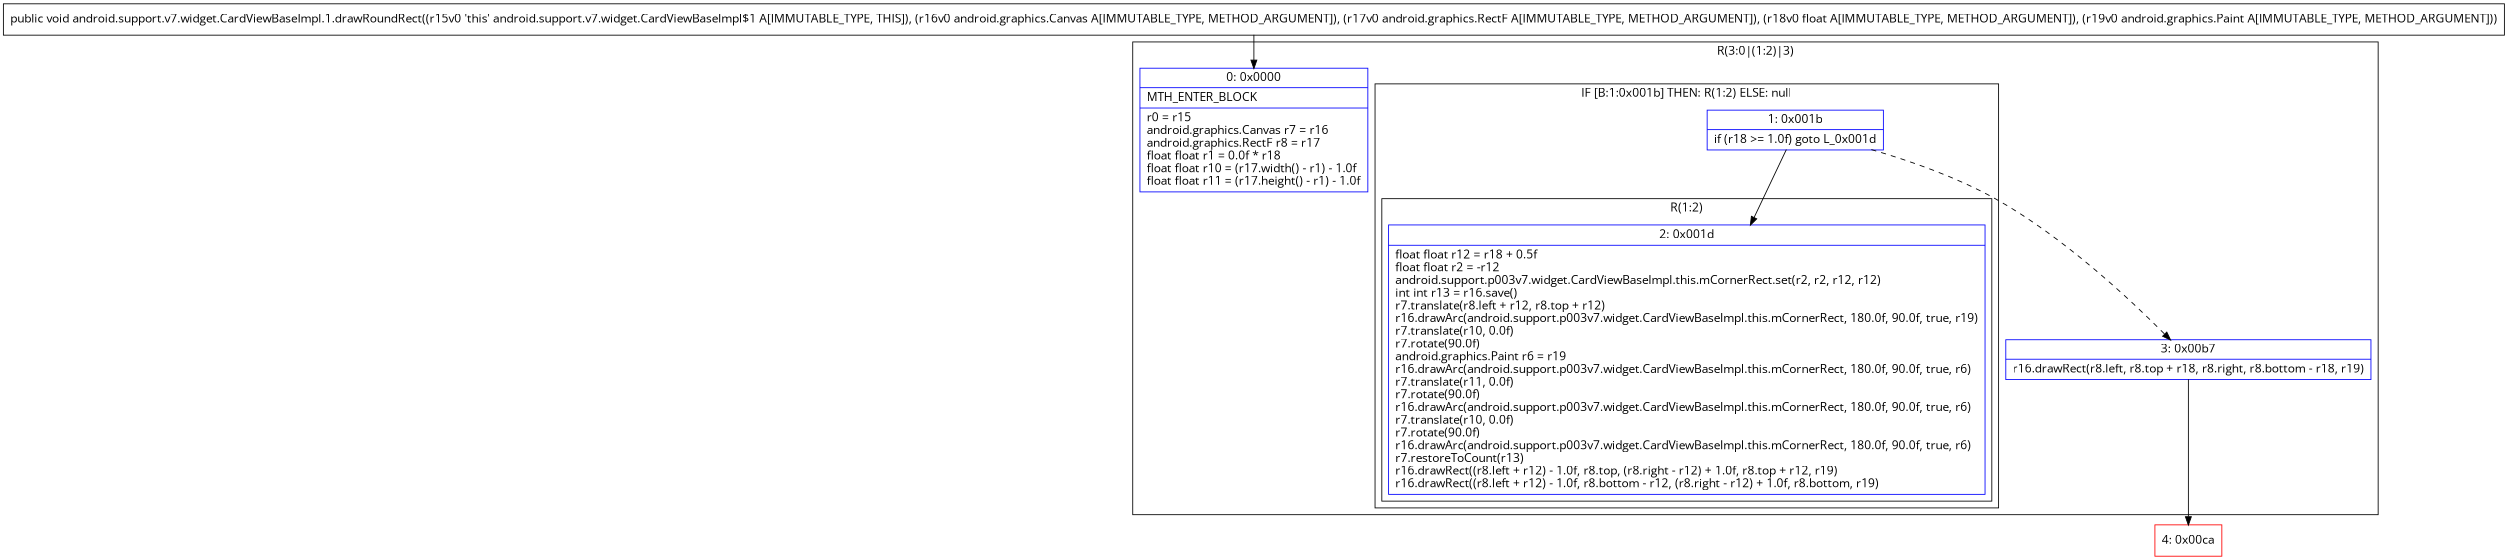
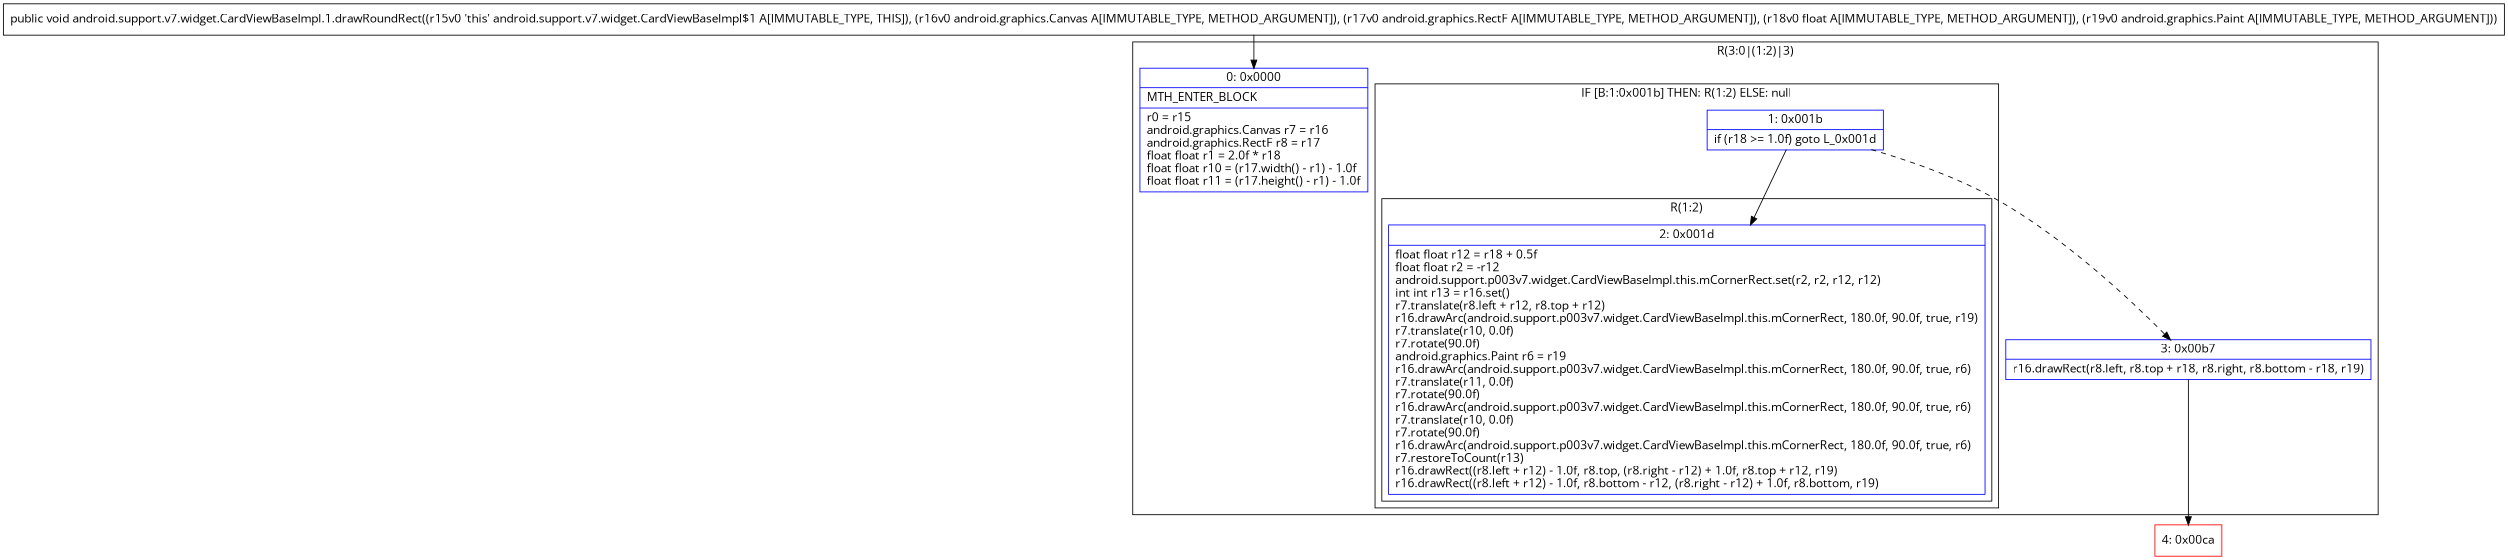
node "0: 0x0000": text "float float r1 = 0.0f * r18" -> "float float r1 = 2.0f * r18"
node "2: 0x001d": text "int int r13 = r16.save()" -> "int int r13 = r16.set()"
